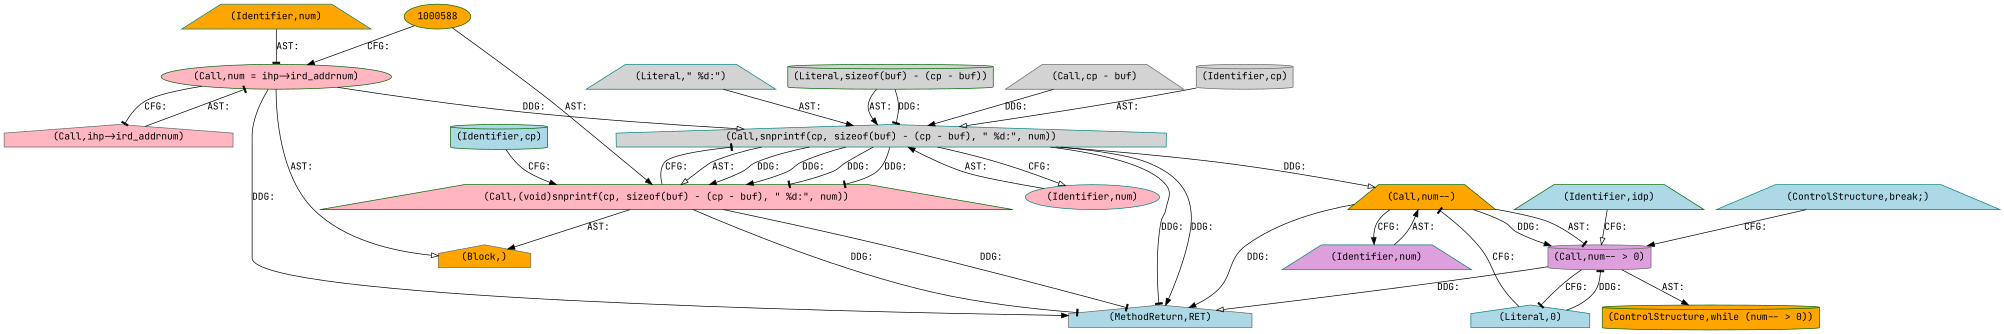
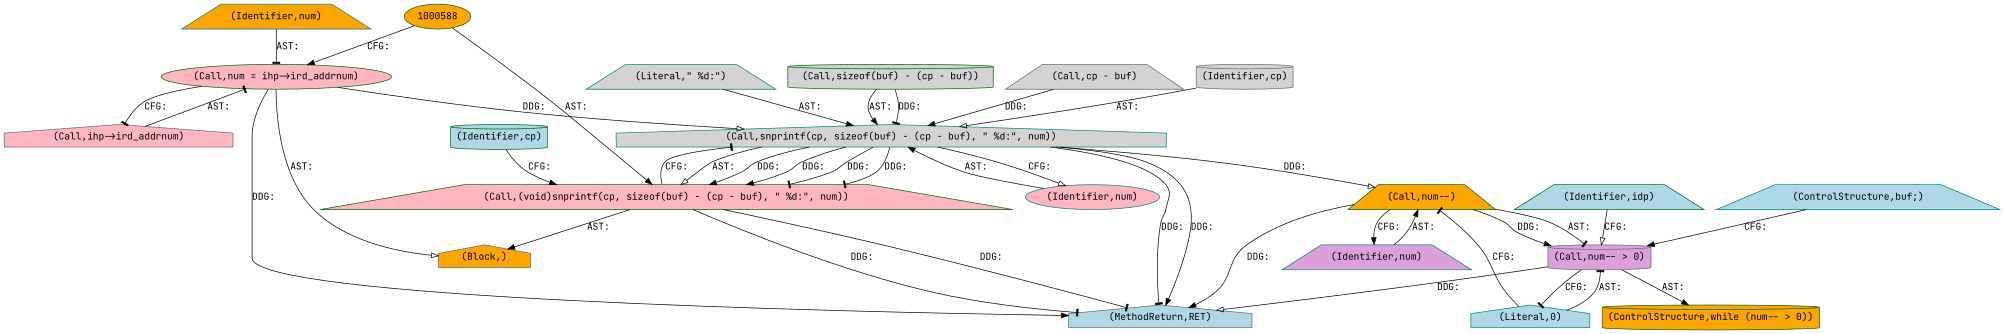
node "(Literal,sizeof(buf) - (cp - buf))": label "(Literal,sizeof(buf) - (cp - buf))" -> "(Call,sizeof(buf) - (cp - buf))"
node "(ControlStructure,break;)": label "(ControlStructure,break;)" -> "(ControlStructure,buf;)"
edge "(Literal,0)" -> "(Call,num-- > 0)": label "DDG: " -> "AST: "
